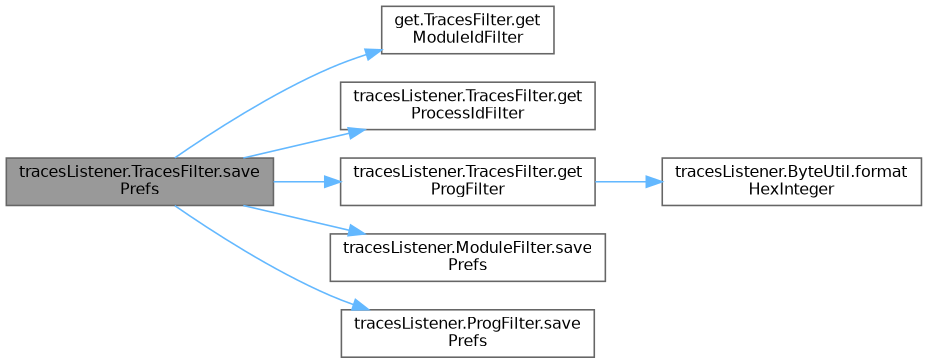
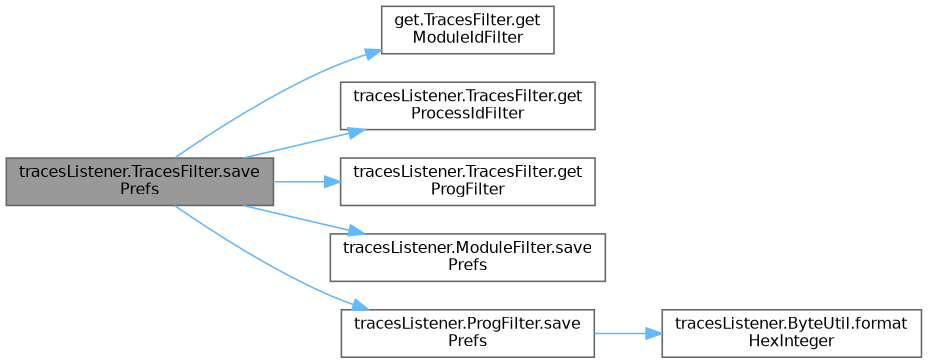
edge "tracesListener.TracesFilter.get ProgFilter" -> "tracesListener.ByteUtil.format HexInteger": now "tracesListener.ProgFilter.save Prefs" -> "tracesListener.ByteUtil.format HexInteger"
